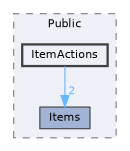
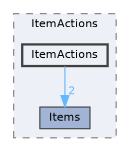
cluster "Public": label "Public" -> "ItemActions"
